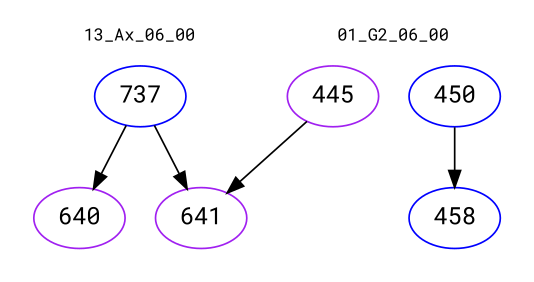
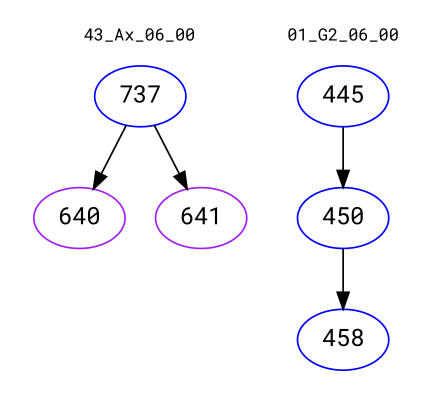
cluster "13_Ax_06_00": label "13_Ax_06_00" -> "43_Ax_06_00"
node "445": color purple -> blue
edge "445" -> "641": now "445" -> "450"
